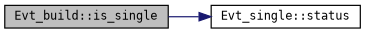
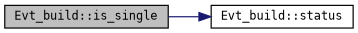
node "Evt_single::status": label "Evt_single::status" -> "Evt_build::status"
